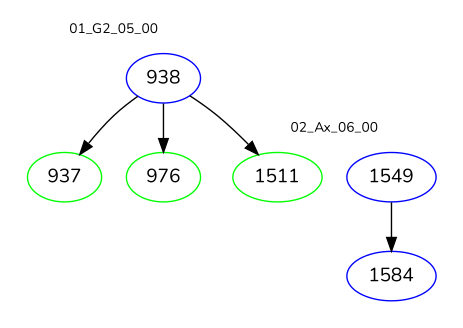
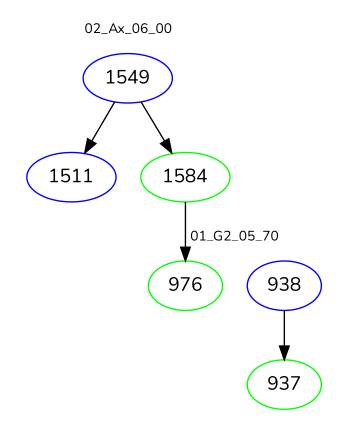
cluster "01_G2_05_00": label "01_G2_05_00" -> "01_G2_05_70"
edge "938" -> "976": now "1584" -> "976"
edge "938" -> "1511": now "1549" -> "1511"
node "1511": color green -> blue
node "1584": color blue -> green
